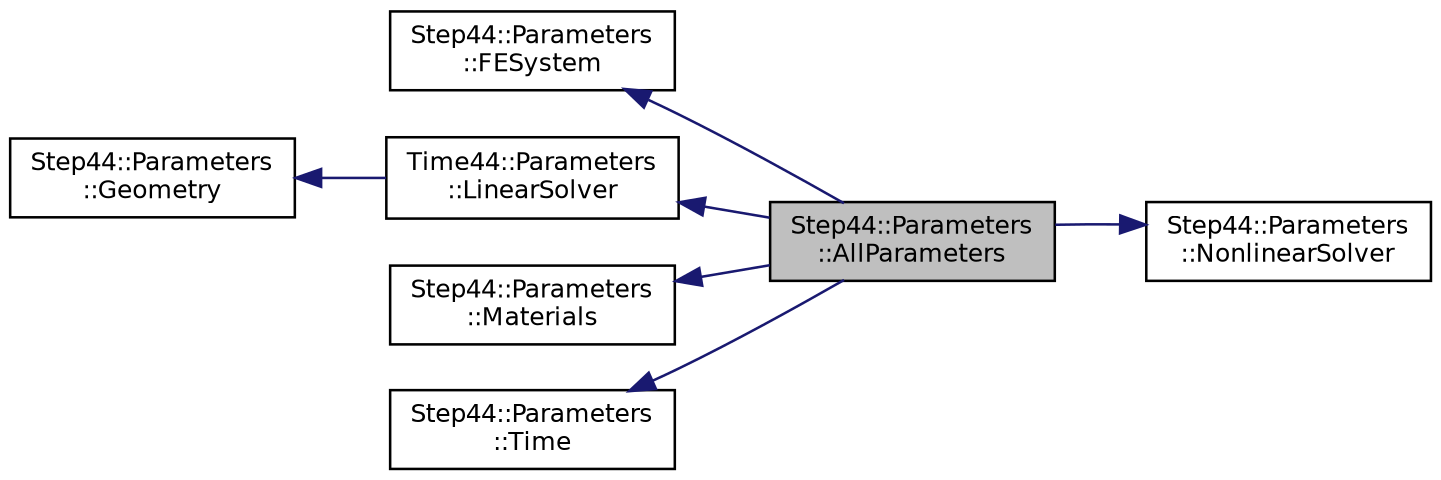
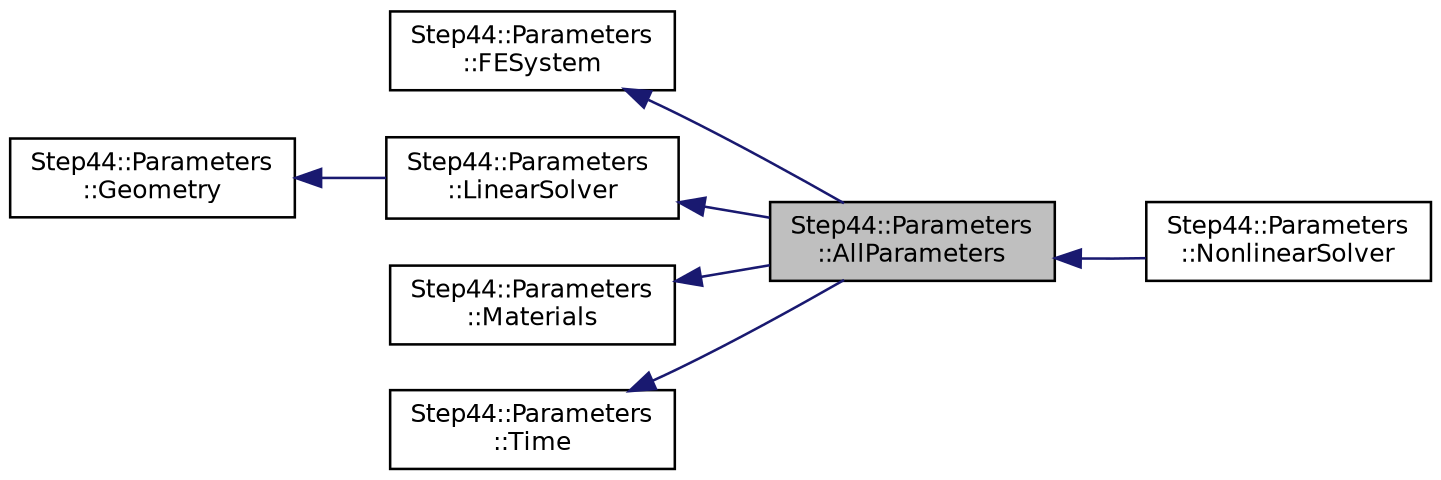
node "Time44::Parameters ::LinearSolver": label "Time44::Parameters ::LinearSolver" -> "Step44::Parameters ::LinearSolver"
edge "Step44::Parameters ::AllParameters" -> "Step44::Parameters ::NonlinearSolver": reversed
